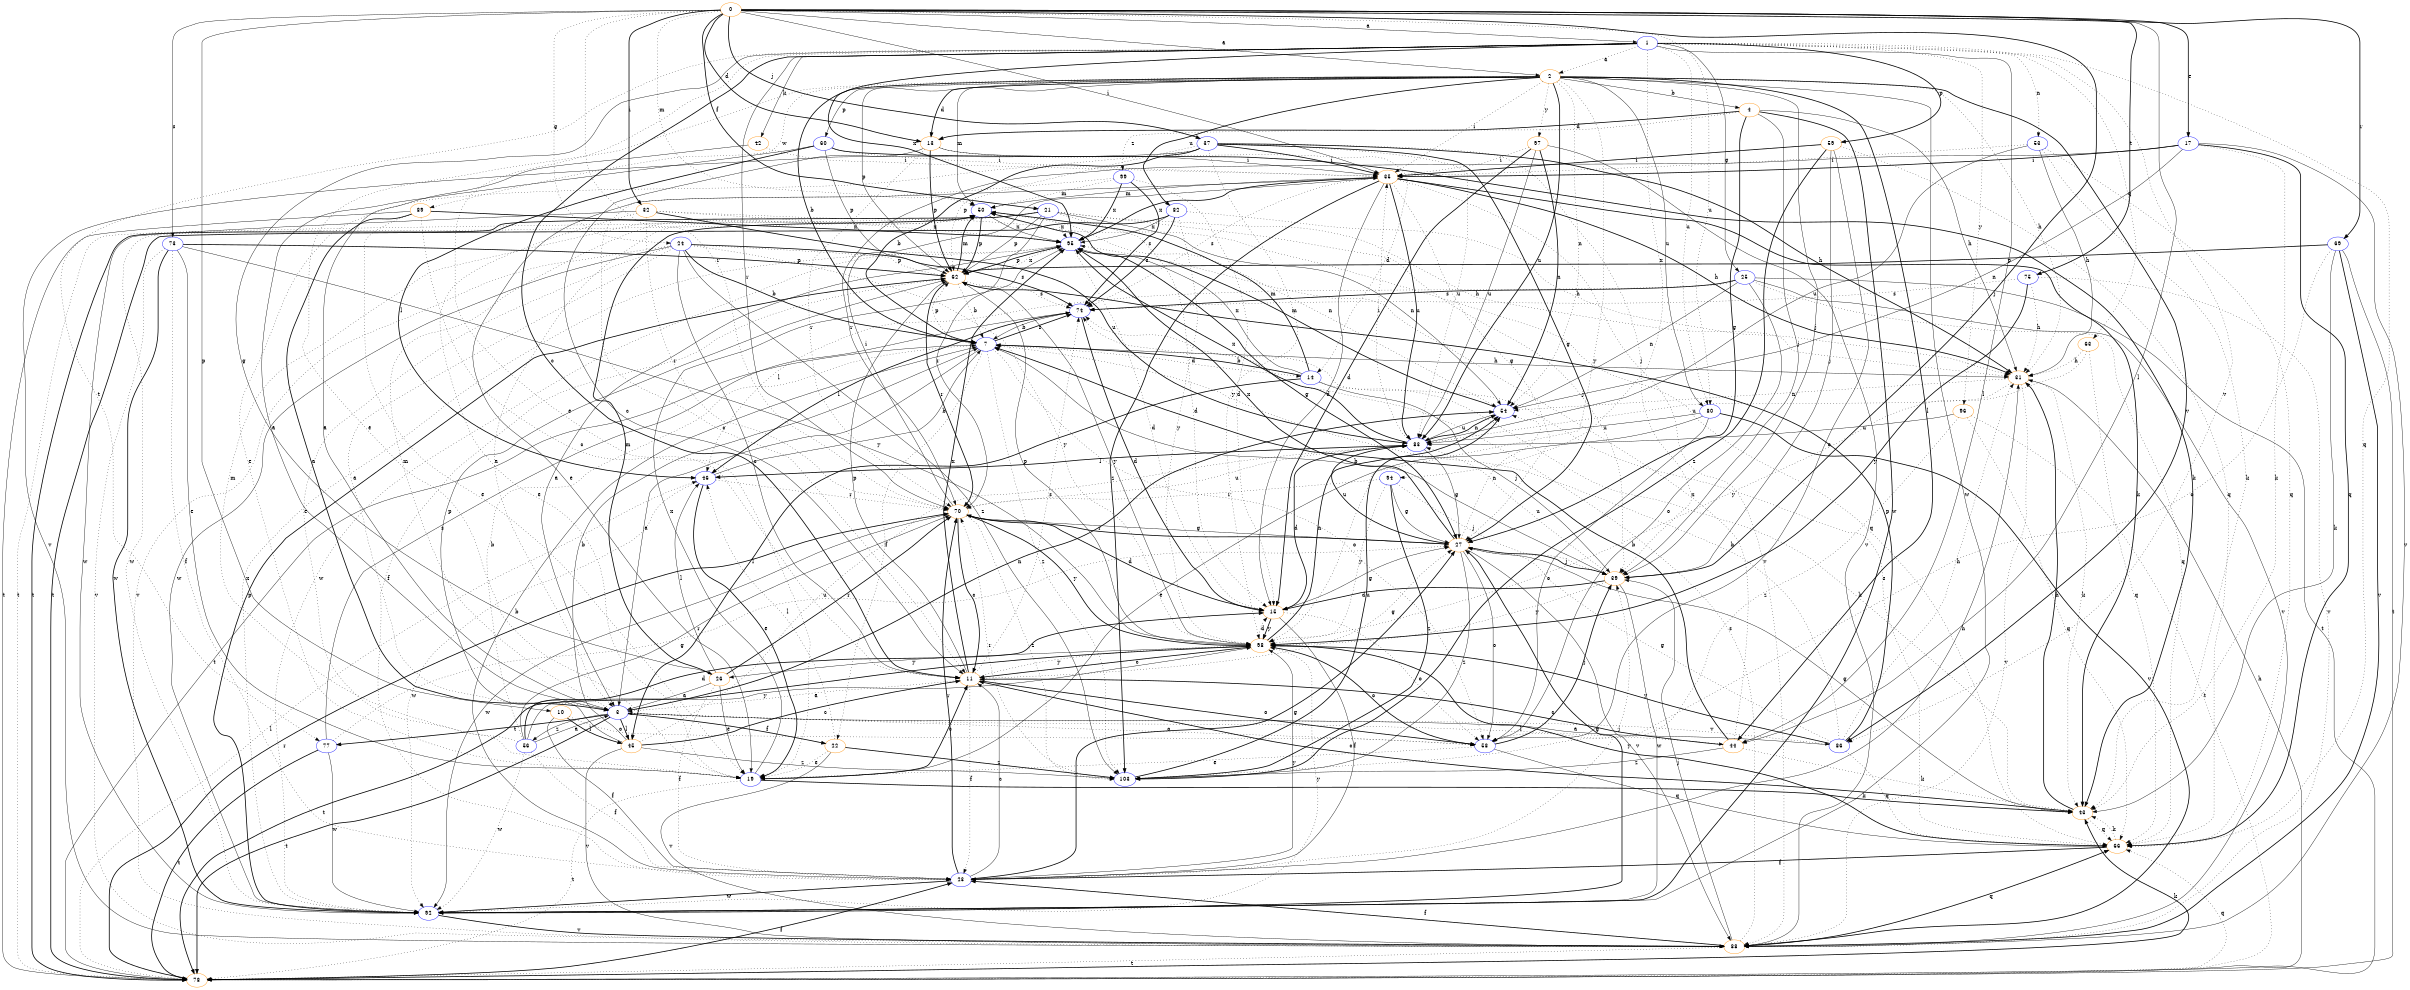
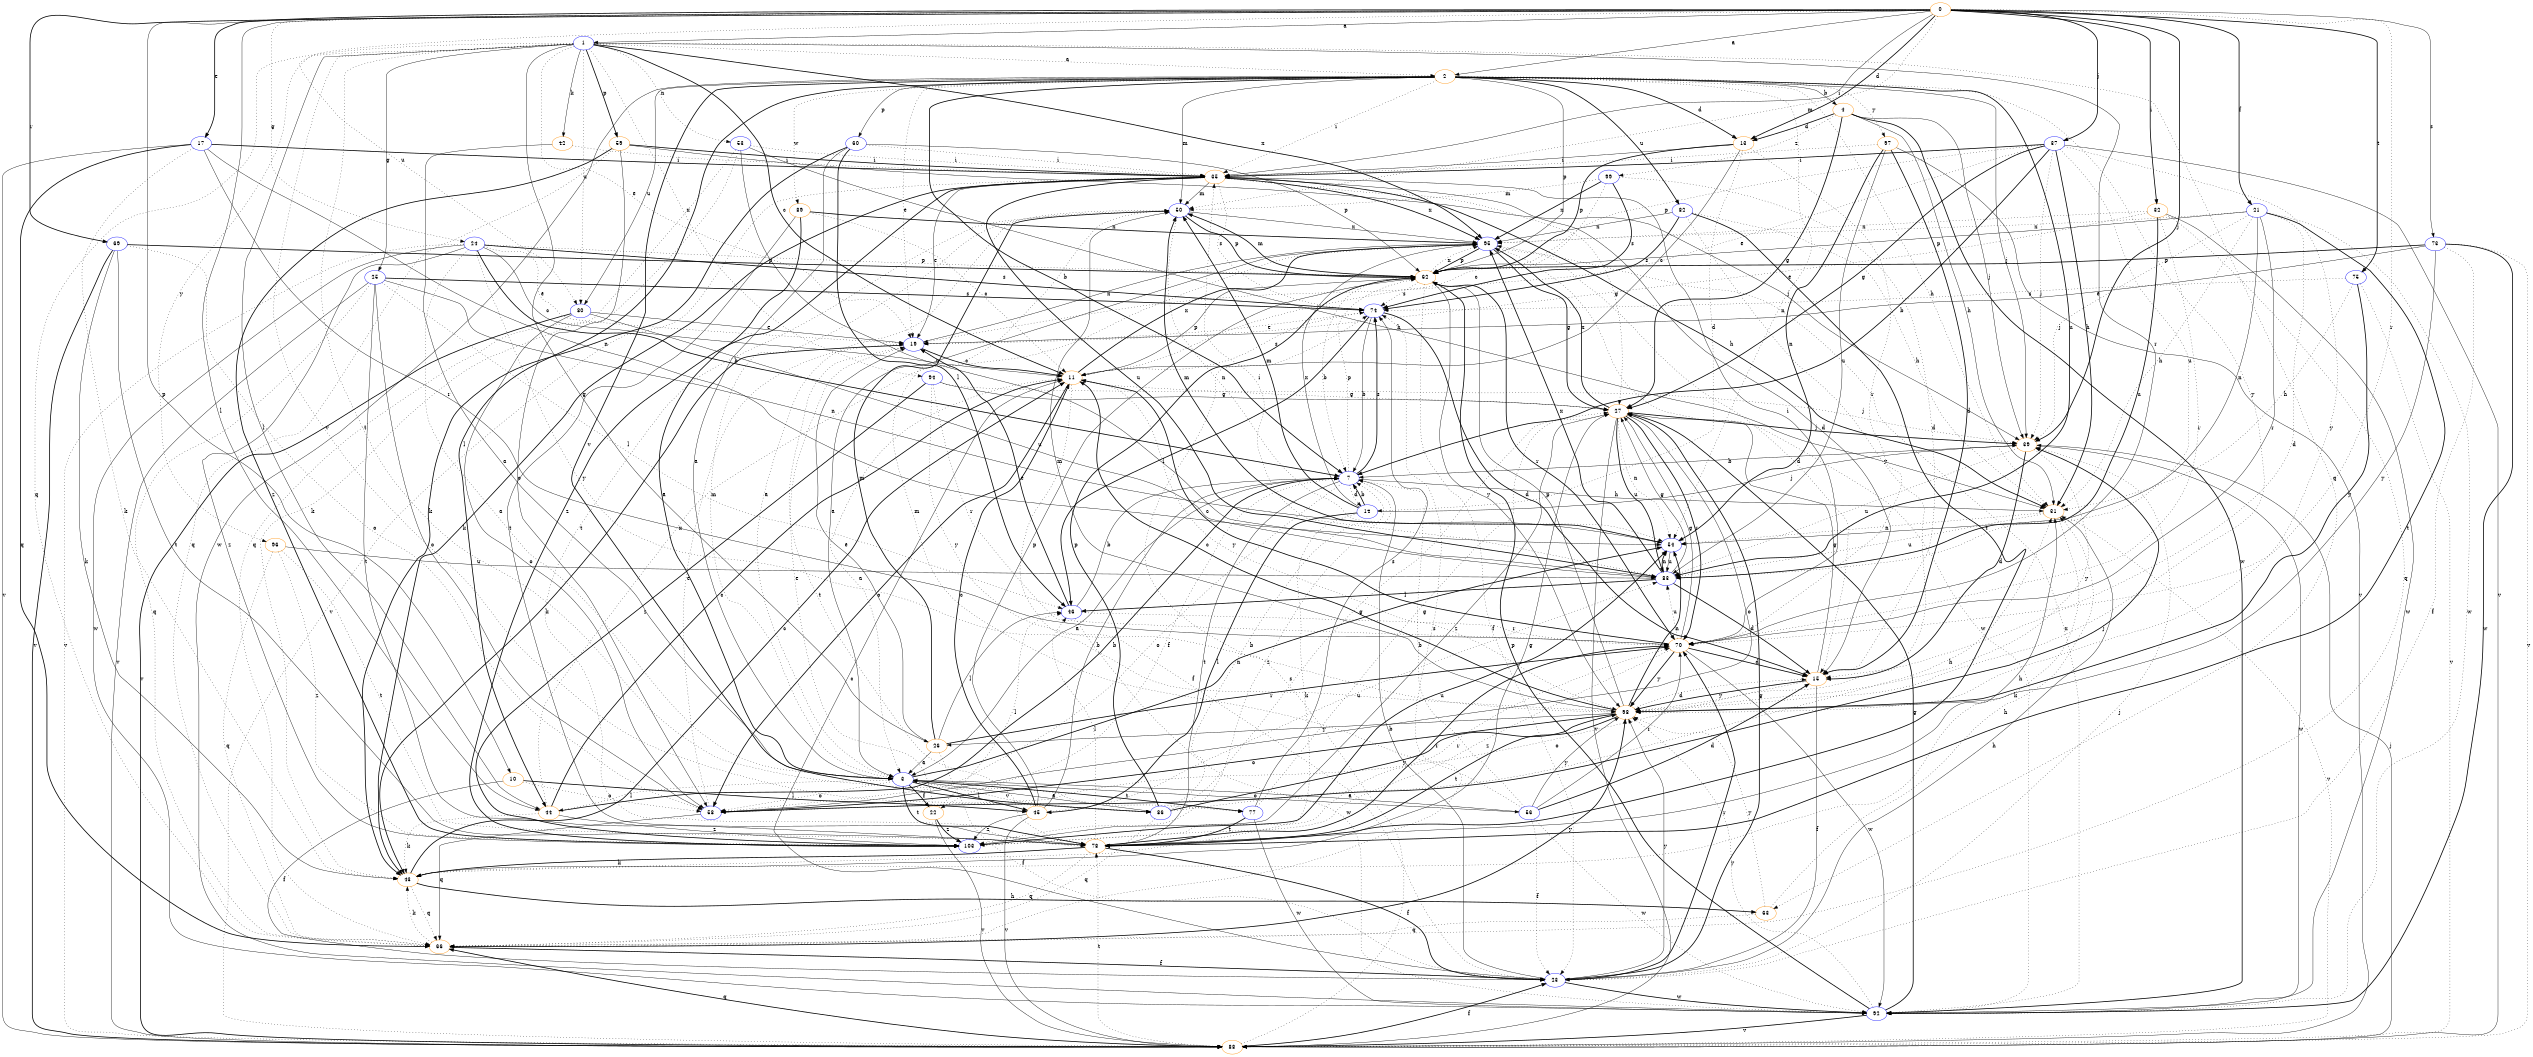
edge "89" -> "19": now "74" -> "19"
edge "98" -> "50": added, label "m"
edge "43" -> "31": now "43" -> "63"
edge "3" -> "56": label "z" -> "o"
